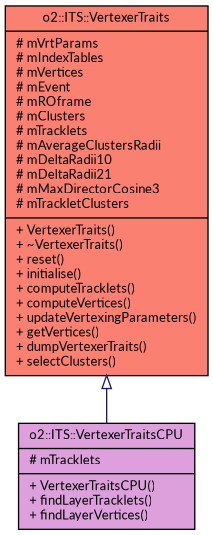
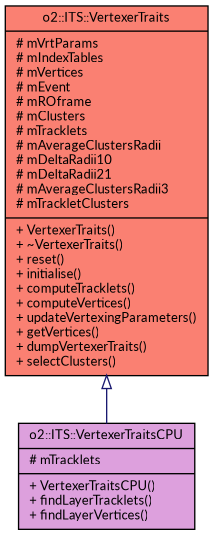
node "o2::ITS::VertexerTraits": text "# mMaxDirectorCosine3" -> "# mAverageClustersRadii3"
